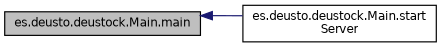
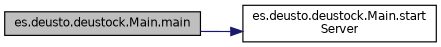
edge "es.deusto.deustock.Main.start Server" -> "es.deusto.deustock.Main.main": reversed
